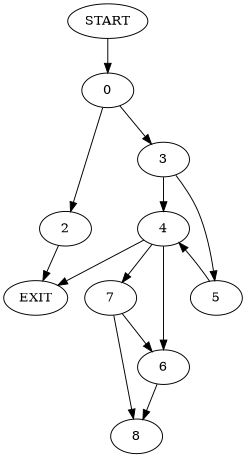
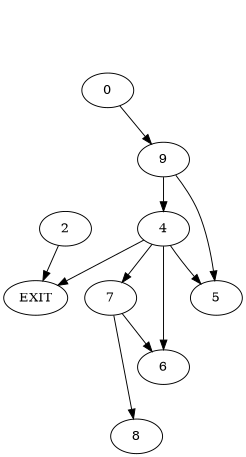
node "START": removed
edge "0" -> "2": removed
node "3": label "3" -> "9"
edge "5" -> "4": reversed
edge "6" -> "8": removed
